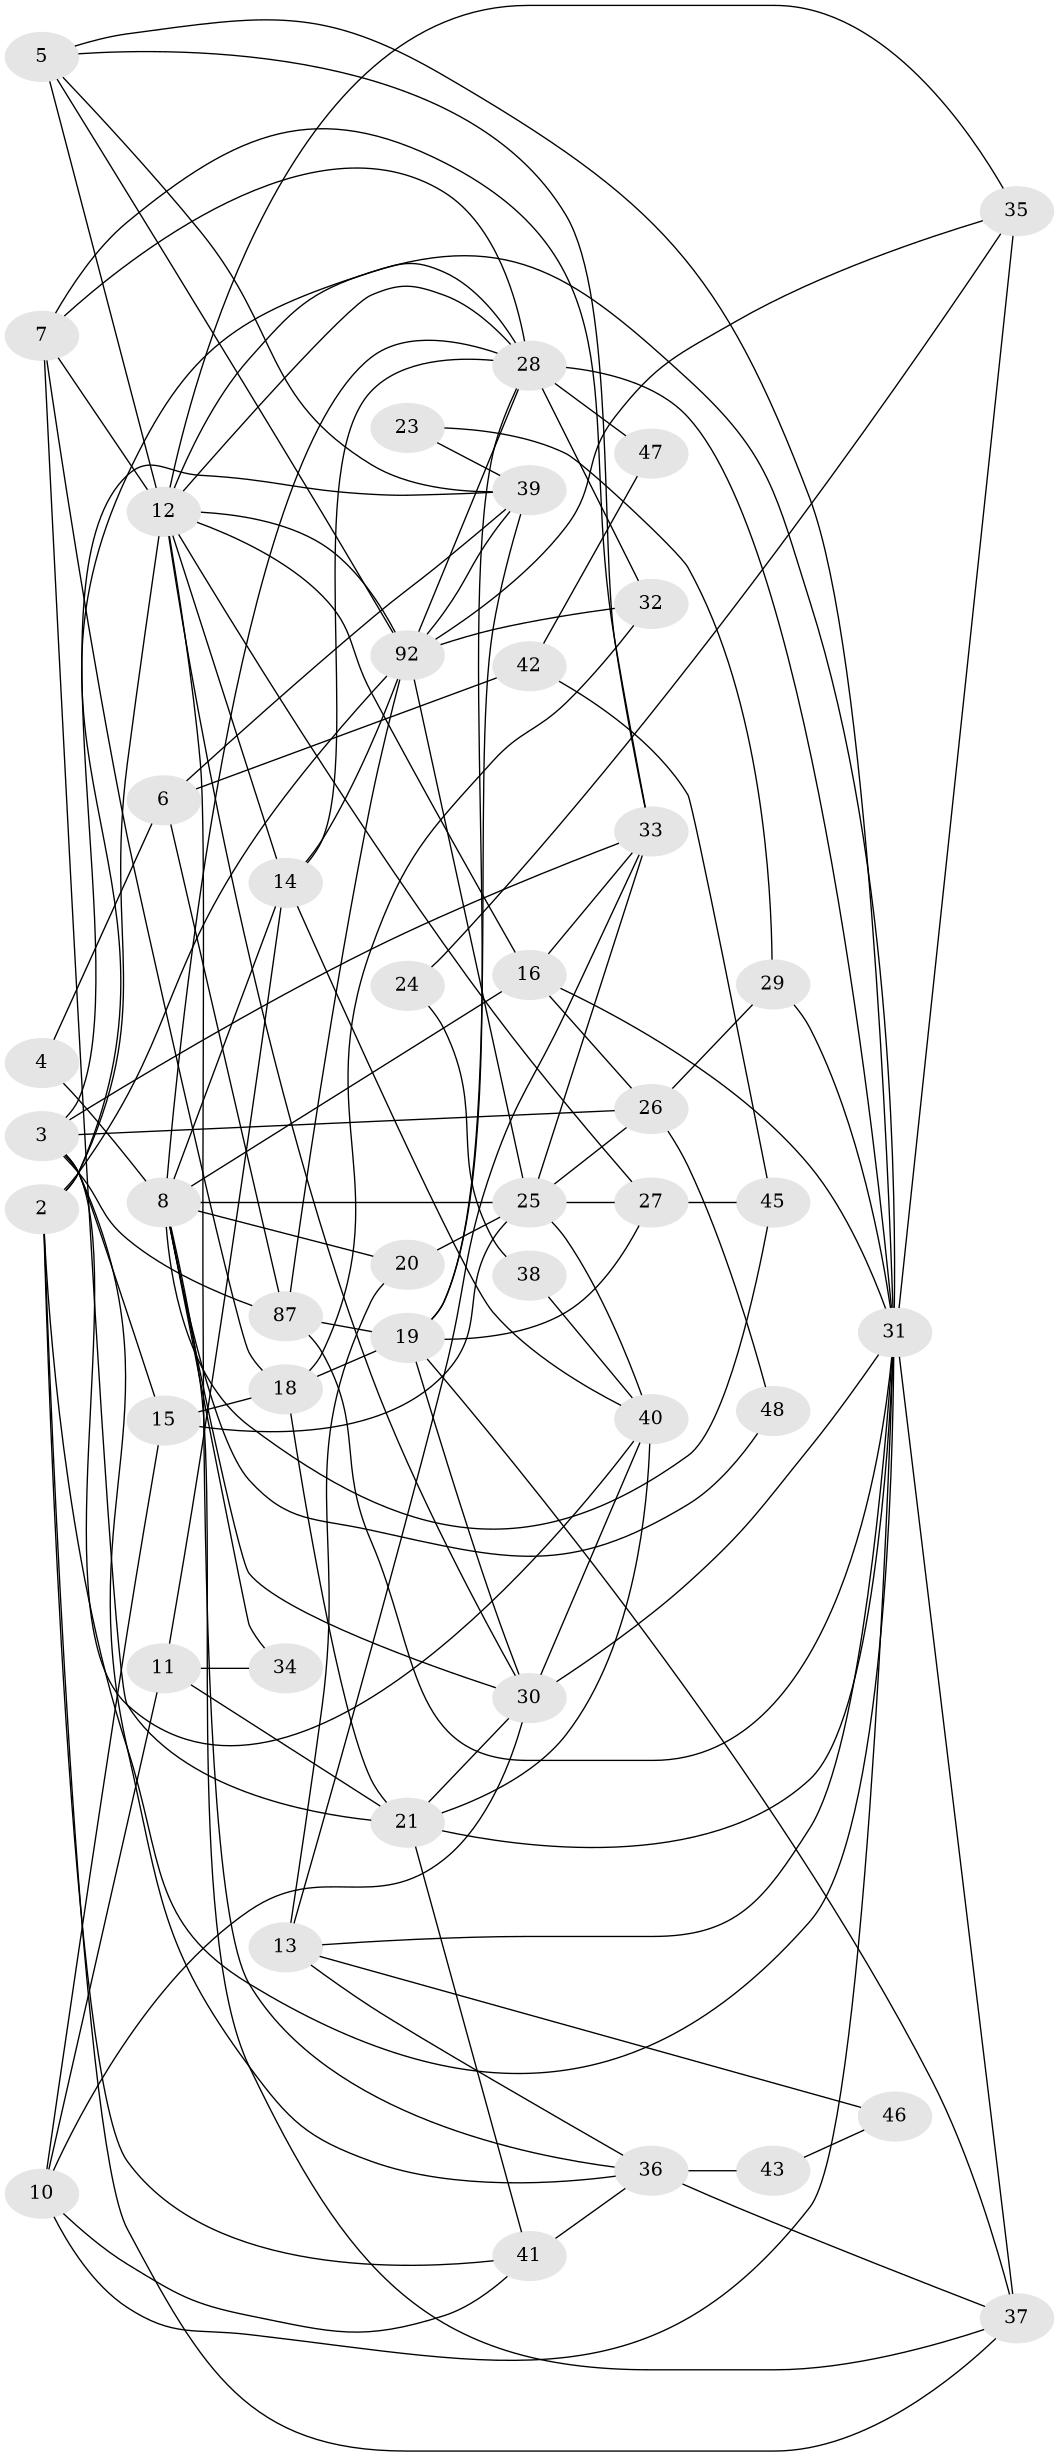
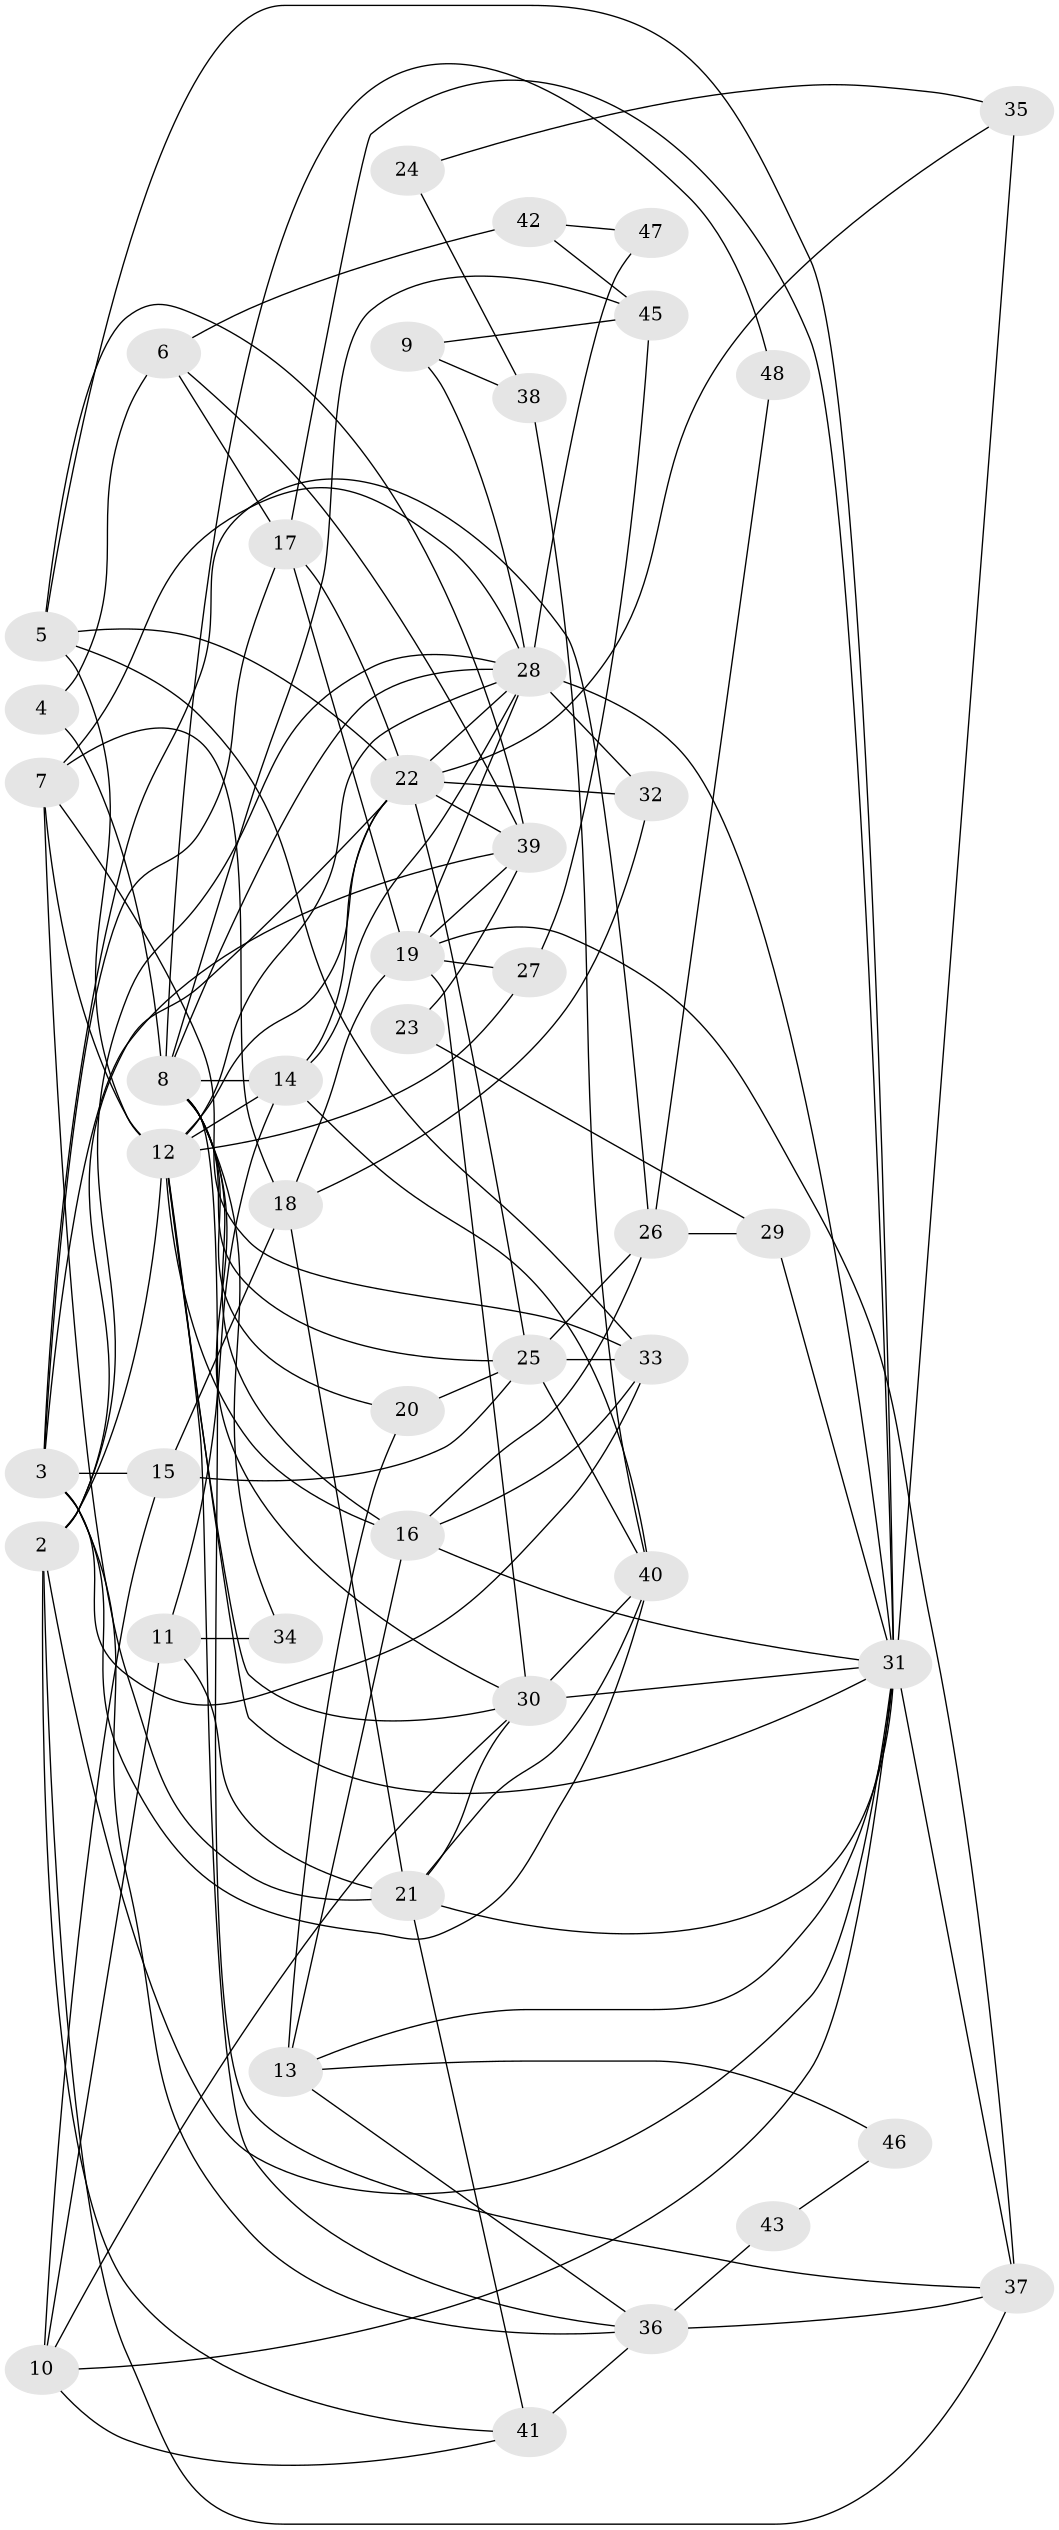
edge "35" -- "12": removed
node "9": added
node "92": label "92" -> "22"
edge "25" -- "27": removed
node "87": label "87" -> "17"
edge "33" -- "13": now "16" -- "13"
